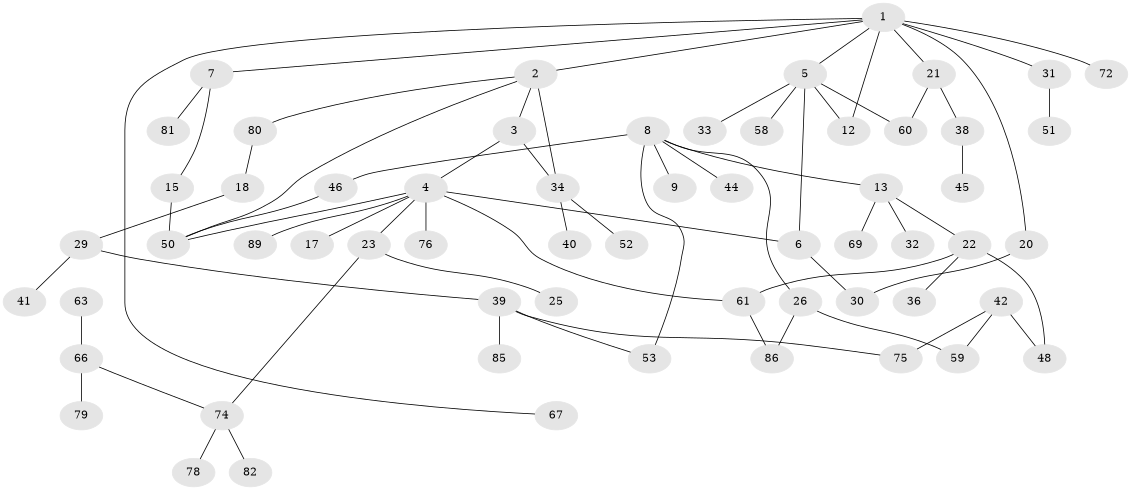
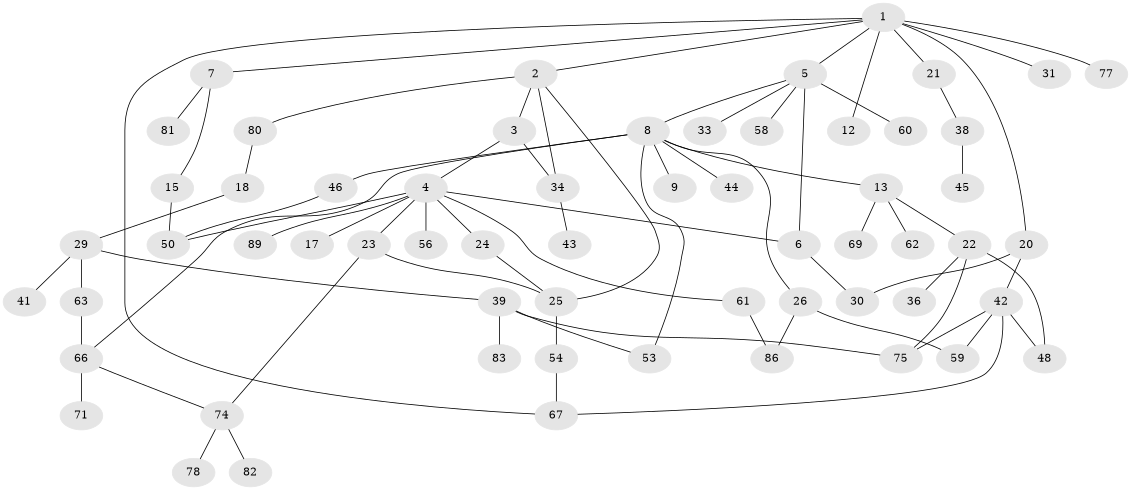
node "72": label "72" -> "77"
edge "5" -- "12": now "5" -- "8"
edge "21" -- "60": removed
node "51": removed
edge "2" -- "50": now "2" -- "25"
edge "8" -- "66": added
node "76": label "76" -> "56"
node "24": added
node "40": label "40" -> "43"
node "52": removed
node "32": label "32" -> "62"
edge "22" -- "61": now "22" -- "75"
edge "29" -- "63": added
edge "20" -- "42": added
node "85": label "85" -> "83"
node "54": added
edge "42" -- "67": added
node "79": label "79" -> "71"
